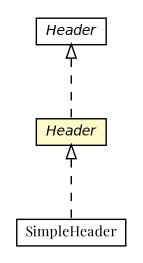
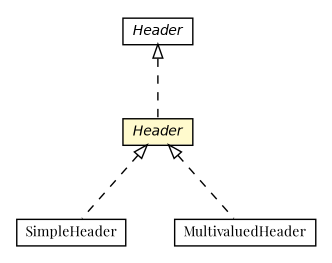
node "MultivaluedHeader": added
